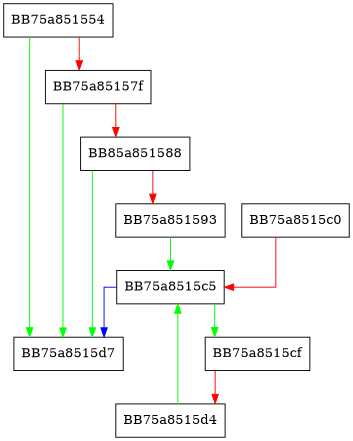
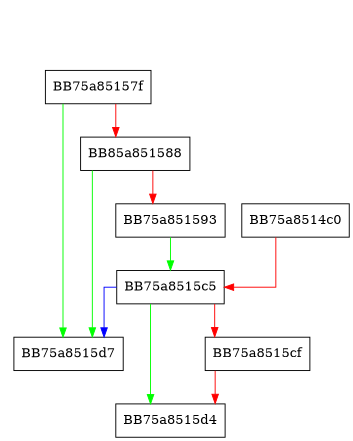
node "BB75a851554": removed
node "BB75a8515c0": label "BB75a8515c0" -> "BB75a8514c0"
edge "BB75a8515c5" -> "BB75a8515cf": color green -> red
edge "BB75a8515d4" -> "BB75a8515c5": reversed
